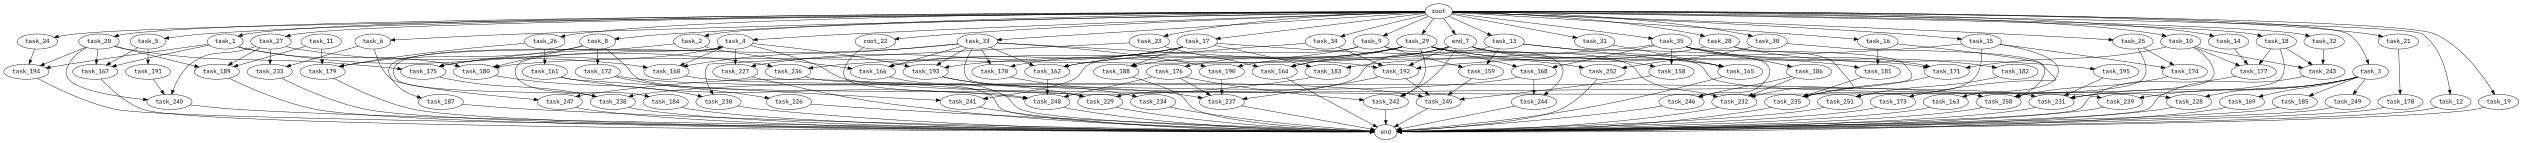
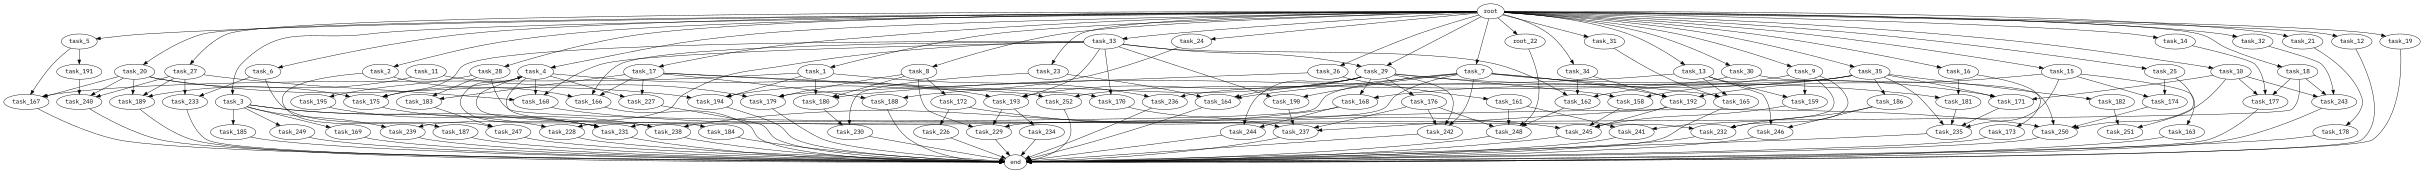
node "end_7": label "end_7" -> "task_7"
edge "task_33" -> "task_192": now "task_33" -> "task_29"
edge "task_251" -> "end": removed
